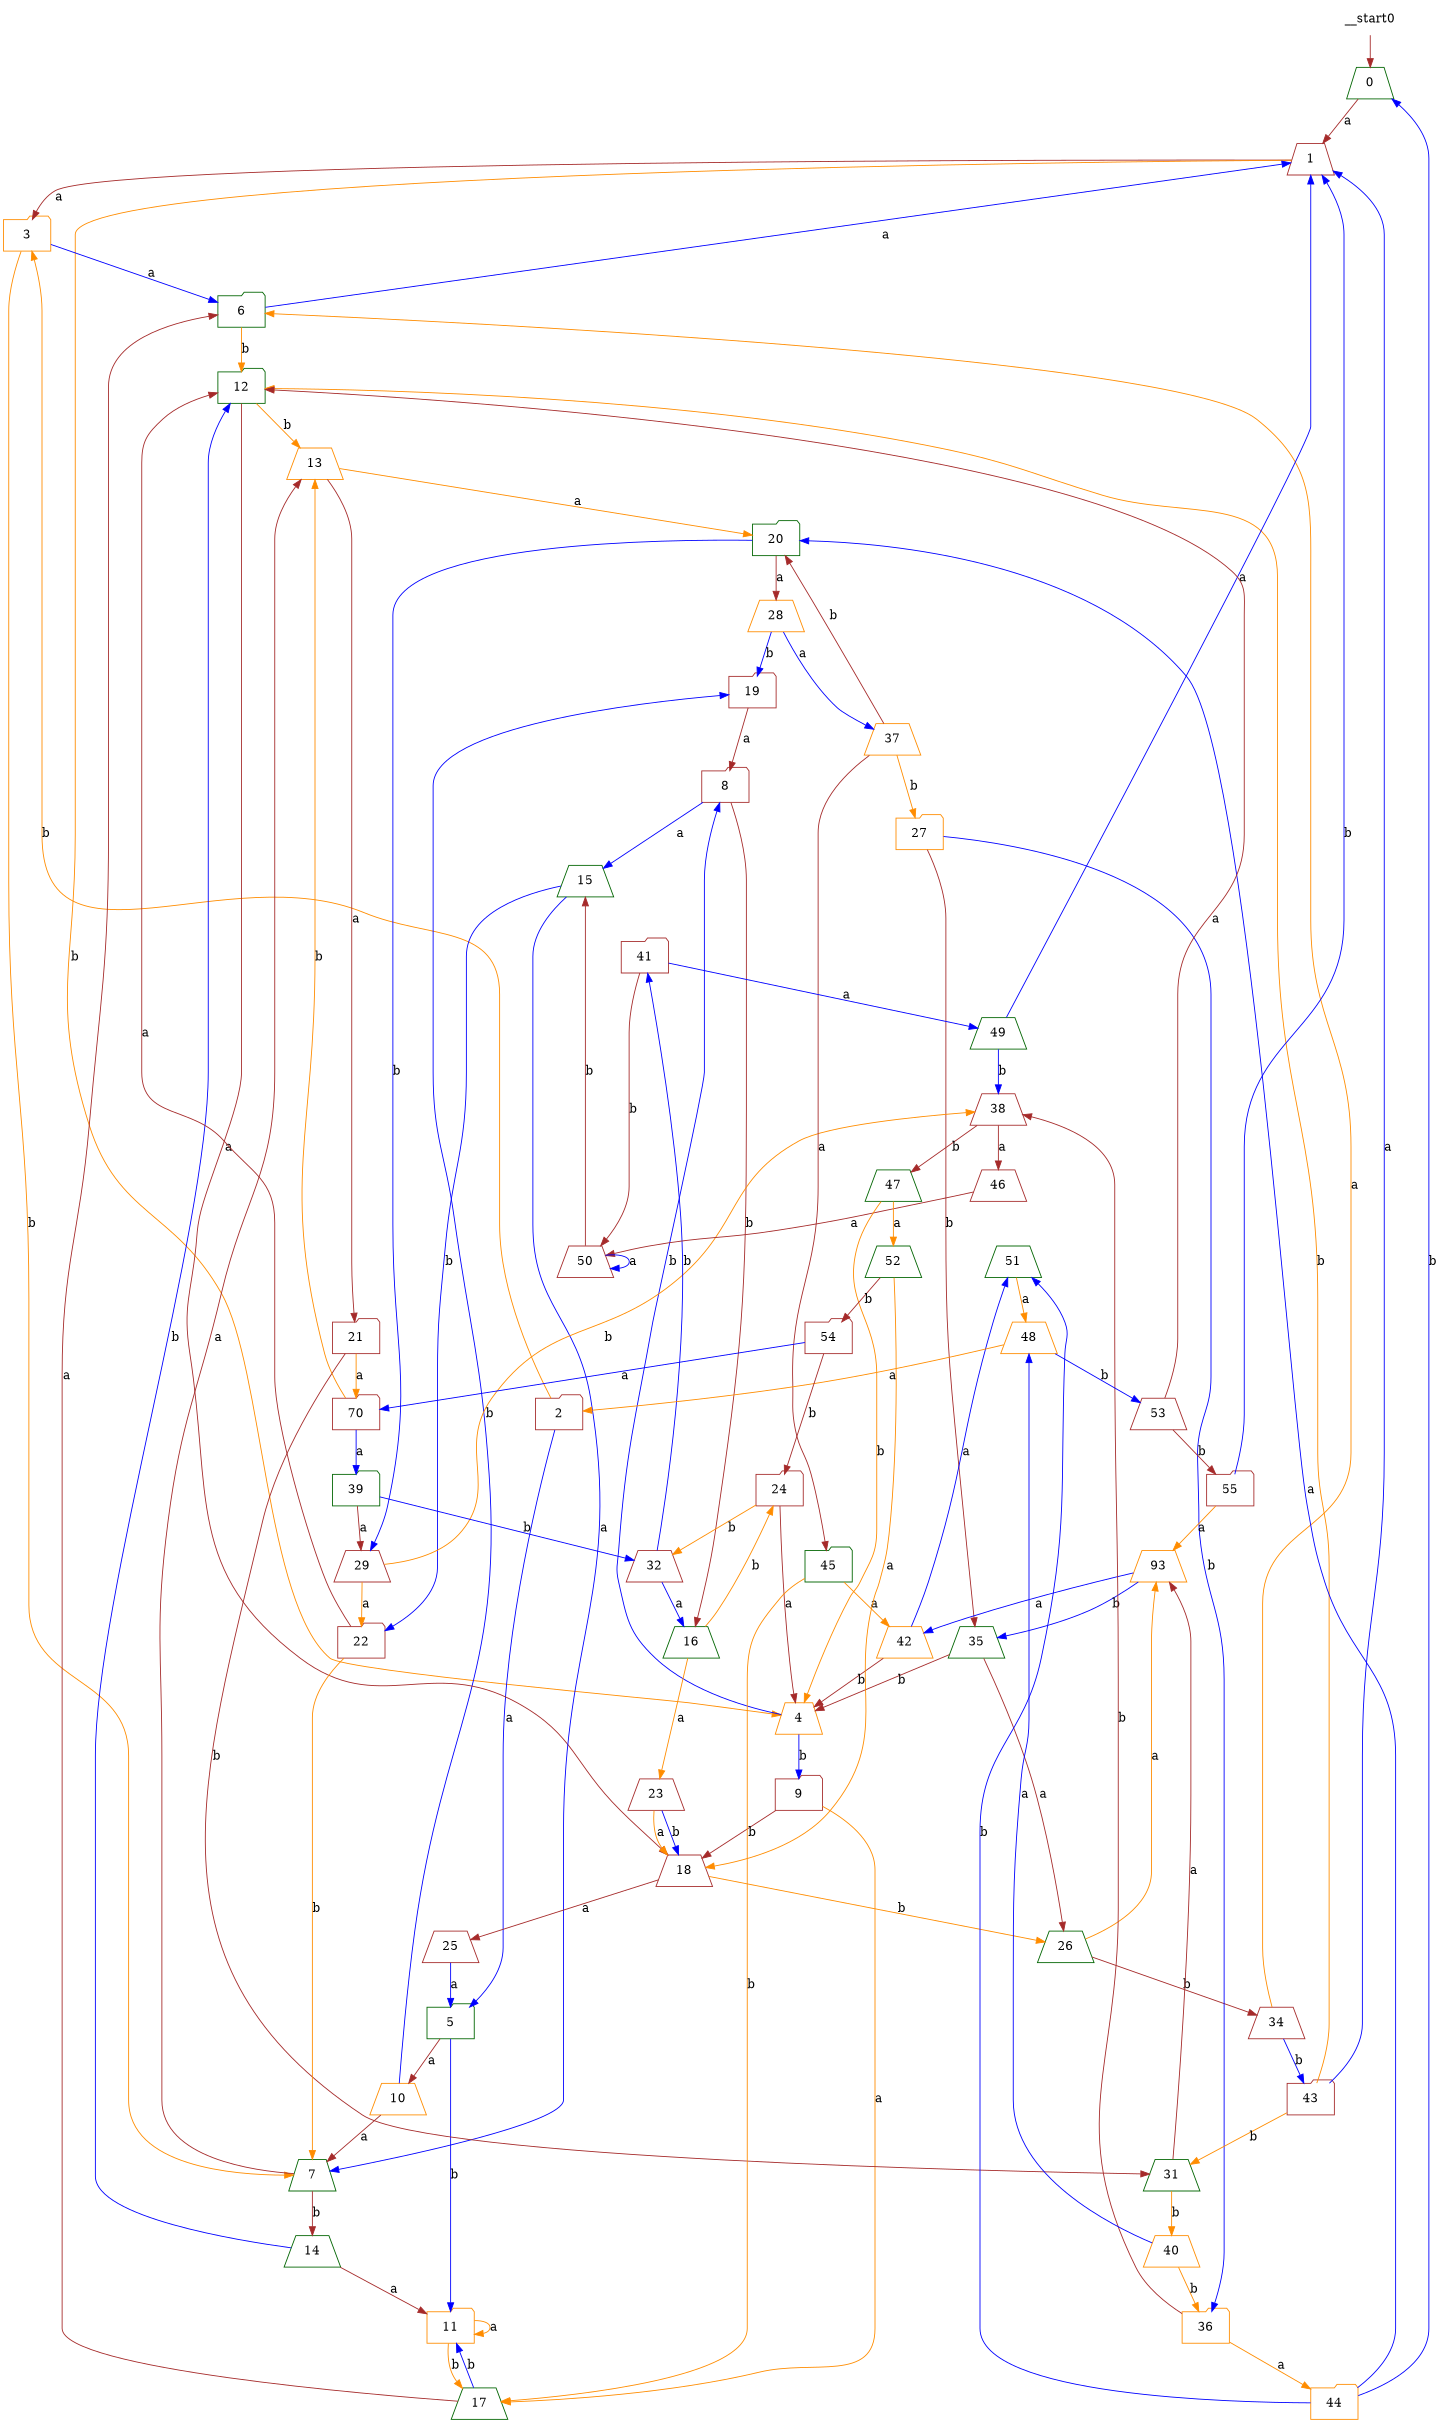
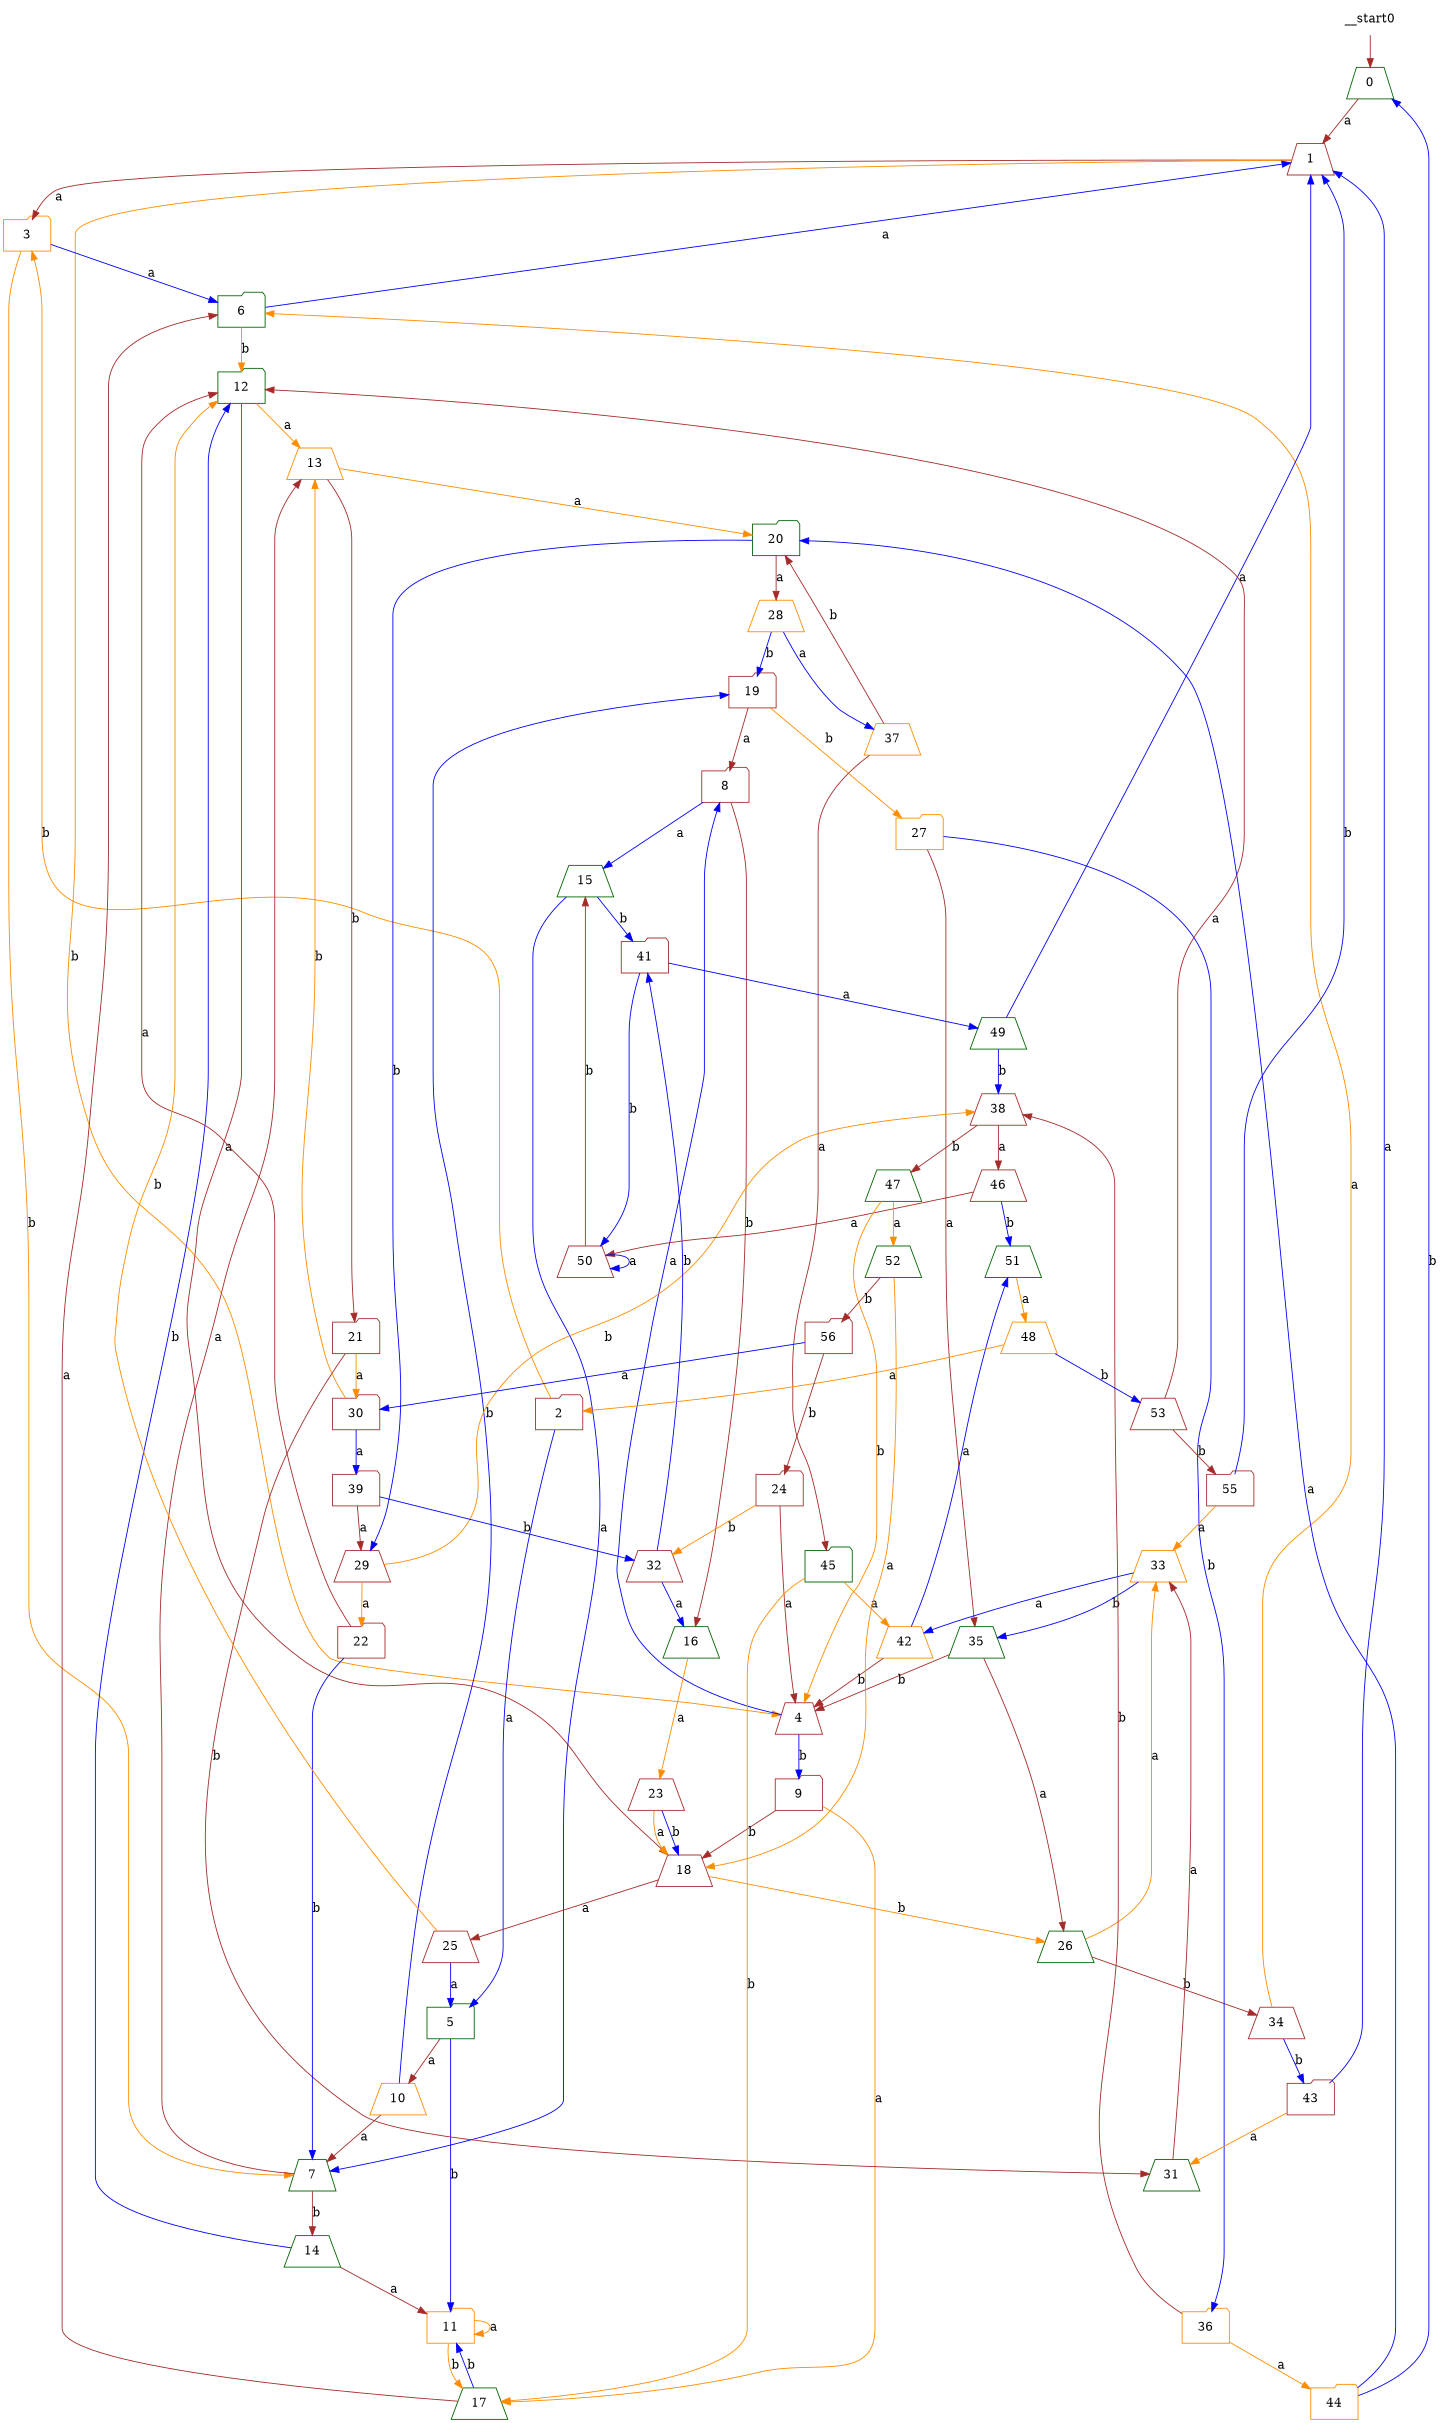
edge "12" -> "13": label "b" -> "a"
edge "37" -> "27": now "19" -> "27"
edge "43" -> "12": now "25" -> "12"
edge "13" -> "21": label "a" -> "b"
edge "41" -> "50": color brown -> blue
edge "27" -> "35": label "b" -> "a"
edge "15" -> "22": now "15" -> "41"
edge "4" -> "8": label "b" -> "a"
node "54": label "54" -> "56"
node "70": label "70" -> "30"
node "39": color darkgreen -> brown
node "93": label "93" -> "33"
edge "16" -> "24": removed, label "b"
node "4": color darkorange -> brown
edge "22" -> "7": color darkorange -> blue
edge "44" -> "51": now "46" -> "51"
edge "43" -> "31": label "b" -> "a"
node "40": removed
